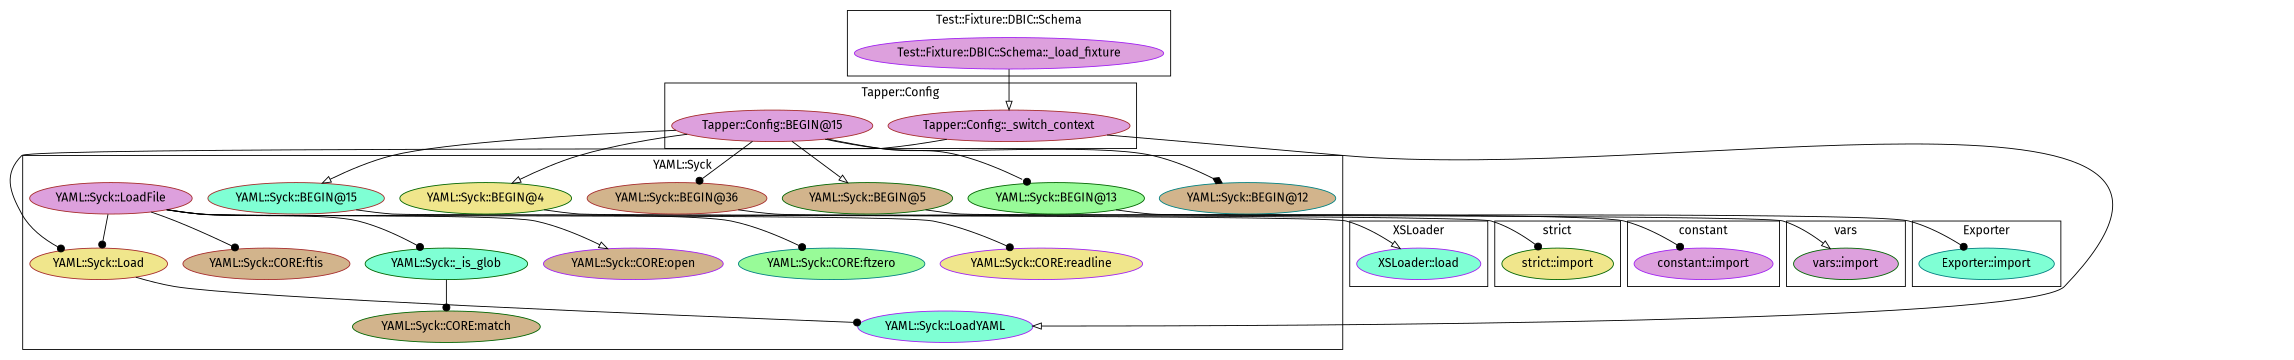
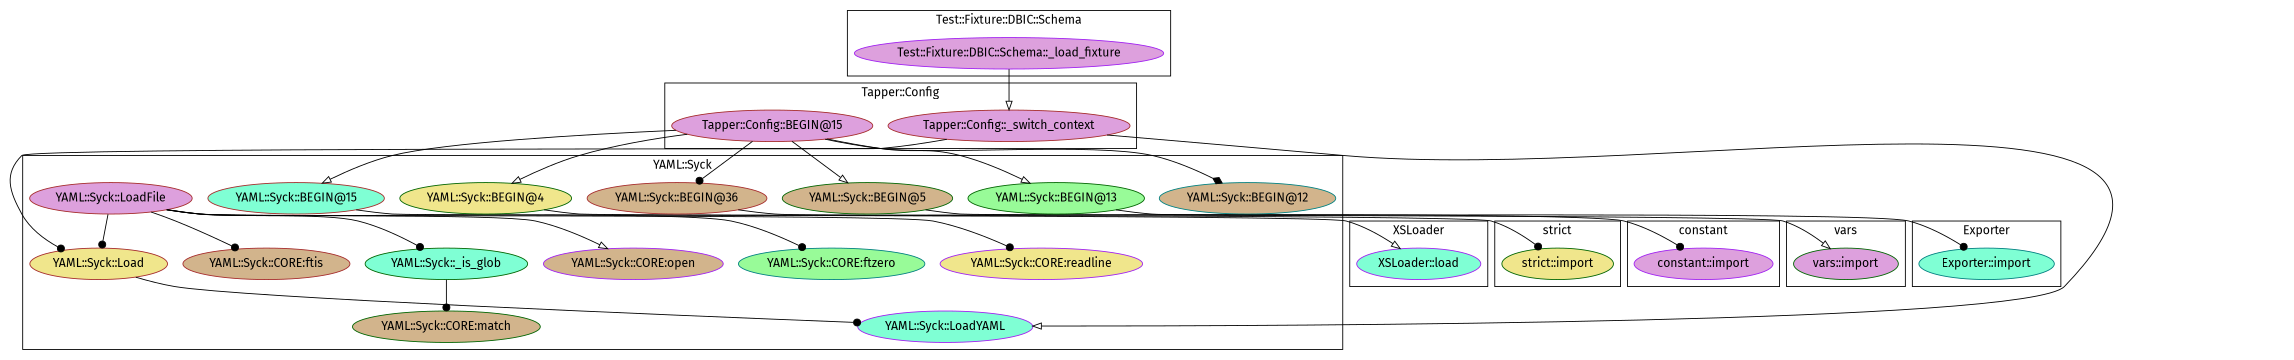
edge "Tapper::Config::BEGIN@15" -> "YAML::Syck::BEGIN@13": arrowhead dot -> onormal
